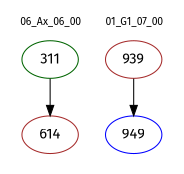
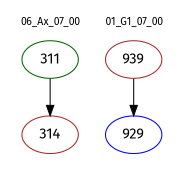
cluster "06_Ax_06_00": label "06_Ax_06_00" -> "06_Ax_07_00"
node "614": label "614" -> "314"
node "949": label "949" -> "929"
